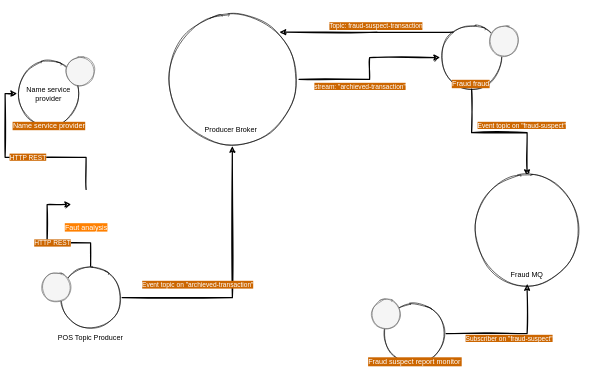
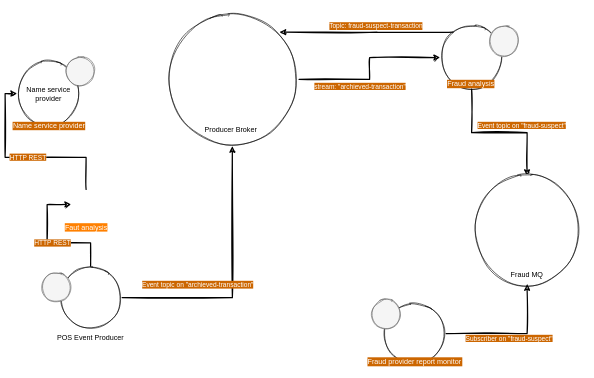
node "Fraud fraud": label "Fraud fraud" -> "Fraud analysis"
node "POS Topic Producer": label "POS Topic Producer" -> "POS Event Producer"
node "Fraud suspect report monitor": label "Fraud suspect report monitor" -> "Fraud provider report monitor"
